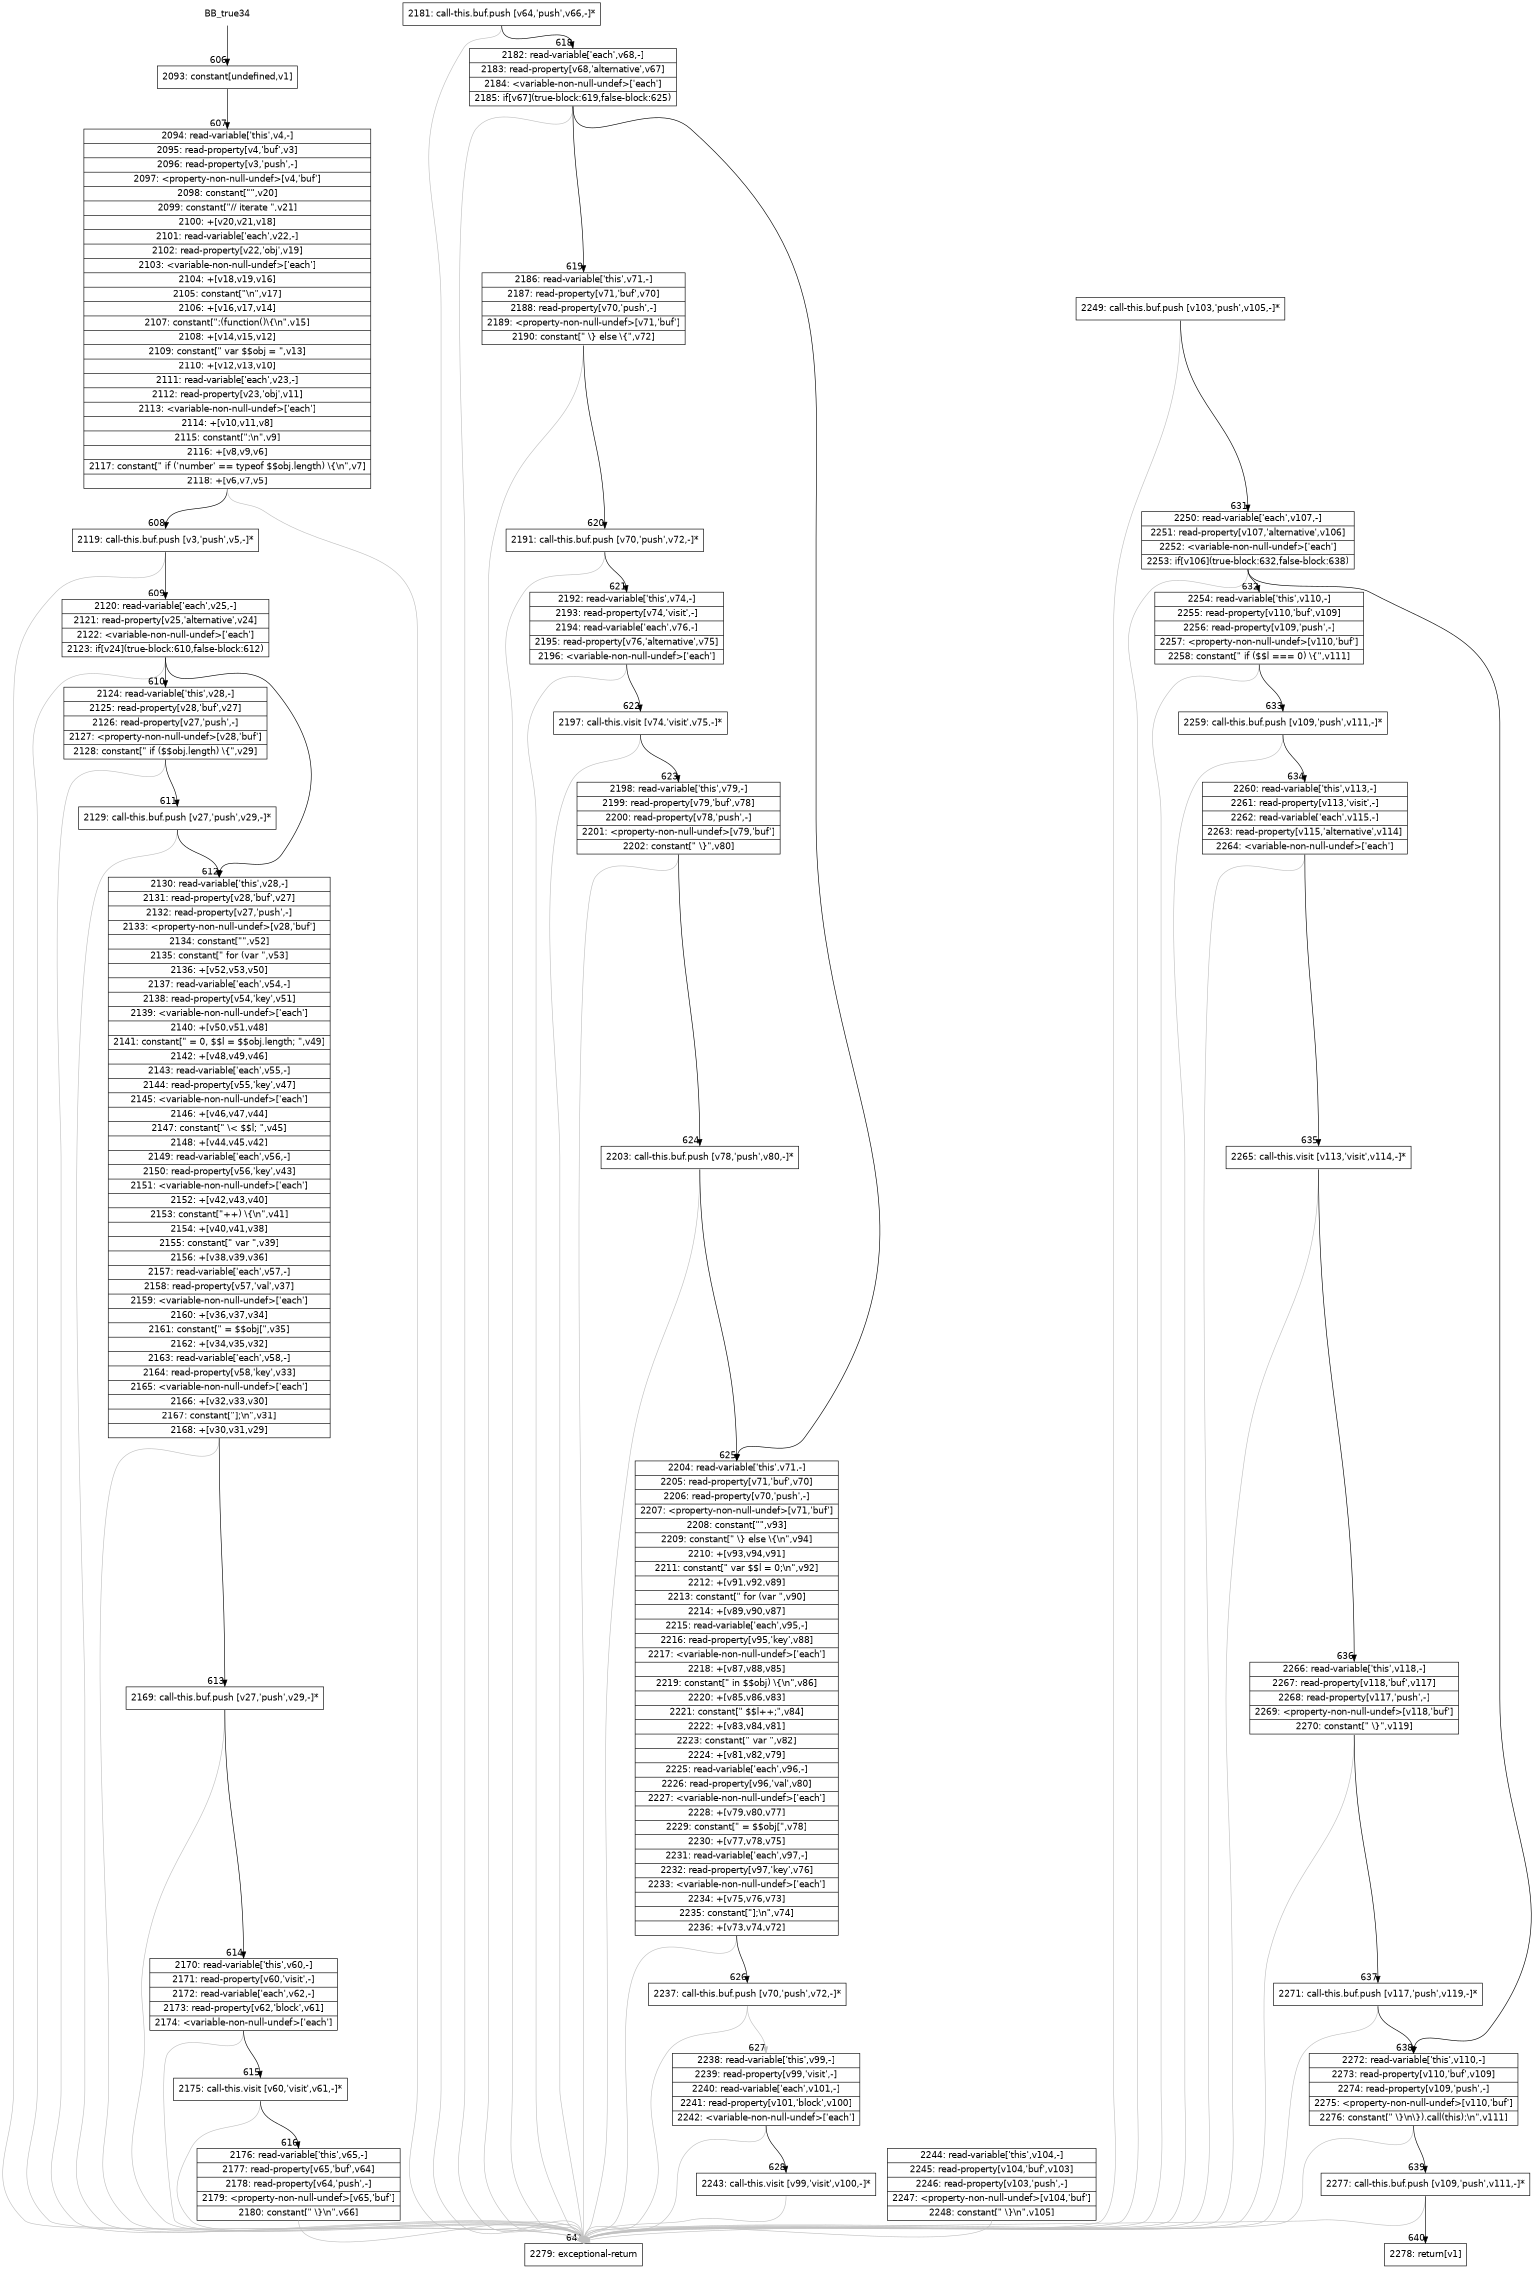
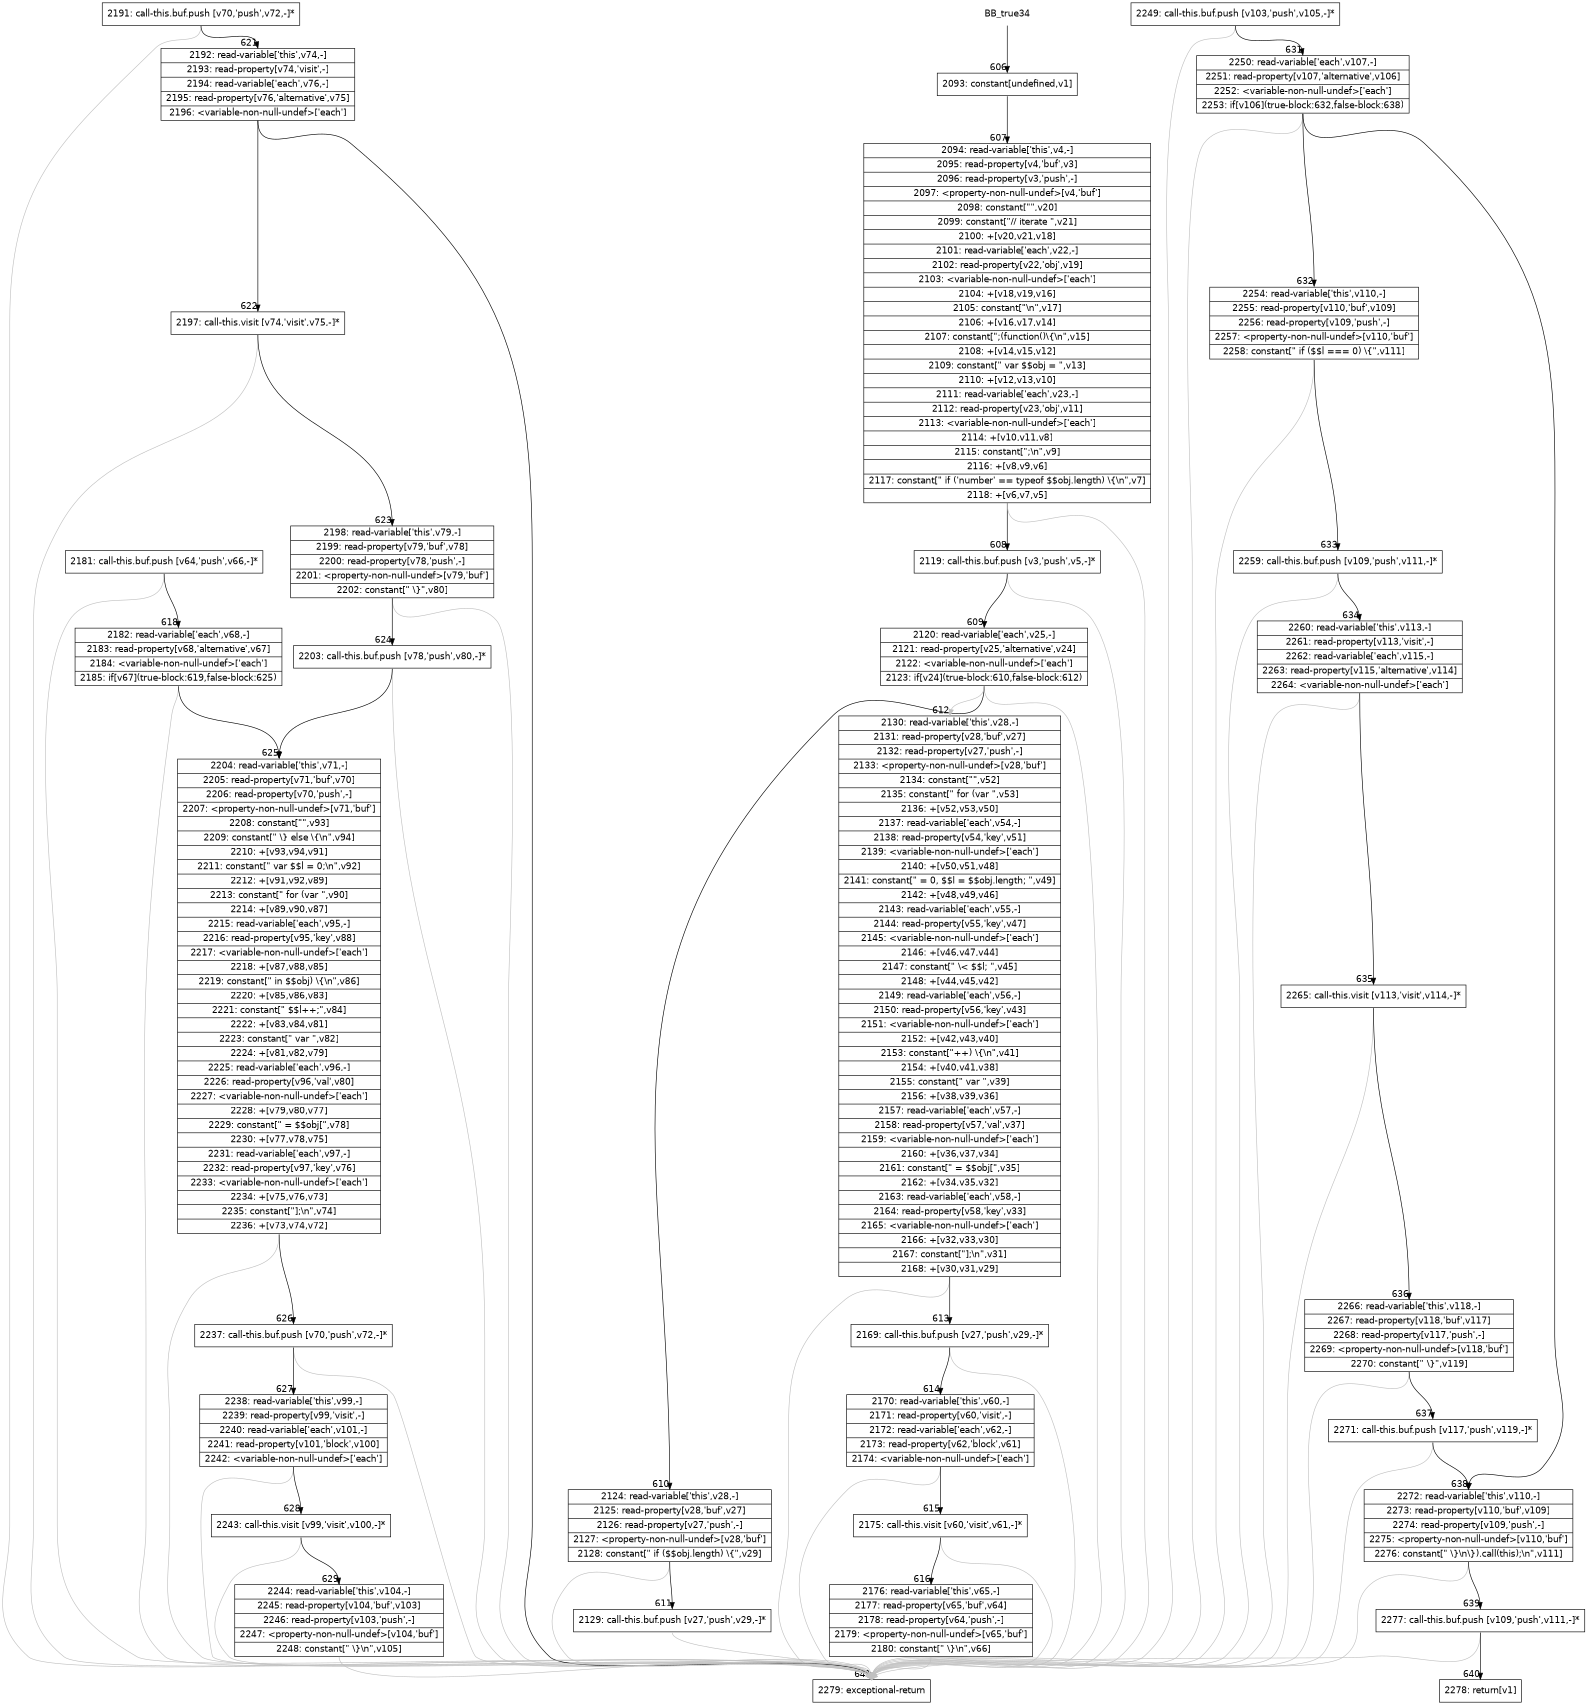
node "2186: read-variable['this',v71,-]": removed
edge "2120: read-variable['each',v25,-]" -> "2130: read-variable['this',v28,-]": color black -> gray
edge "2129: call-this.buf.push [v27,'push',v29,-]*" -> "2130: read-variable['this',v28,-]": removed
edge "2192: read-variable['this',v74,-]" -> "2279: exceptional-return": color gray -> black
edge "2243: call-this.visit [v99,'visit',v100,-]*" -> "2244: read-variable['this',v104,-]": added
edge "2237: call-this.buf.push [v70,'push',v72,-]*" -> "2238: read-variable['this',v99,-]": color gray -> black
